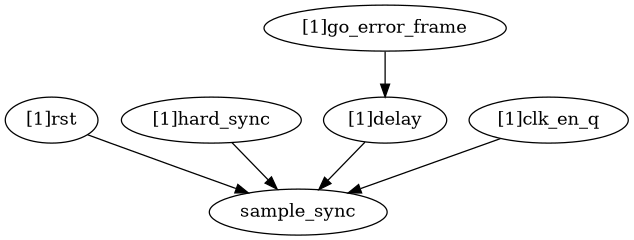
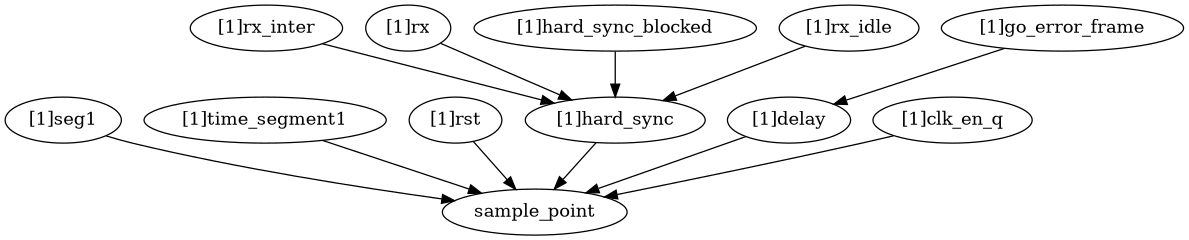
node "[1]rx_inter": added
node "[1]rx": added
node "[1]hard_sync_blocked": added
node "[1]rx_idle": added
node "[1]seg1": added
node "[1]time_segment1": added
node "sample_sync": label "sample_sync" -> "sample_point"
